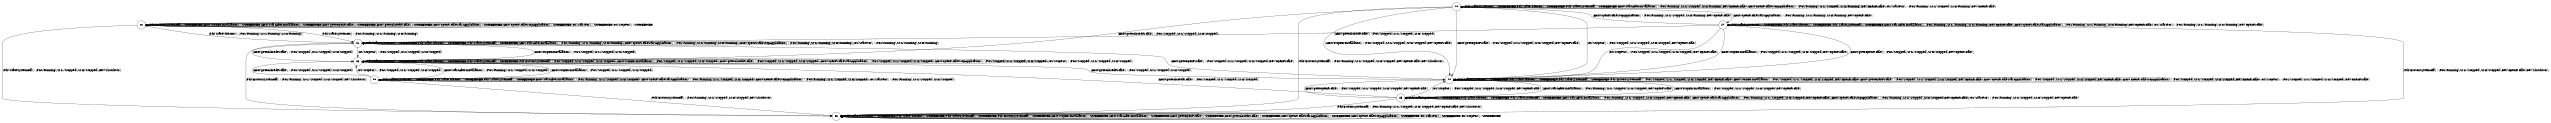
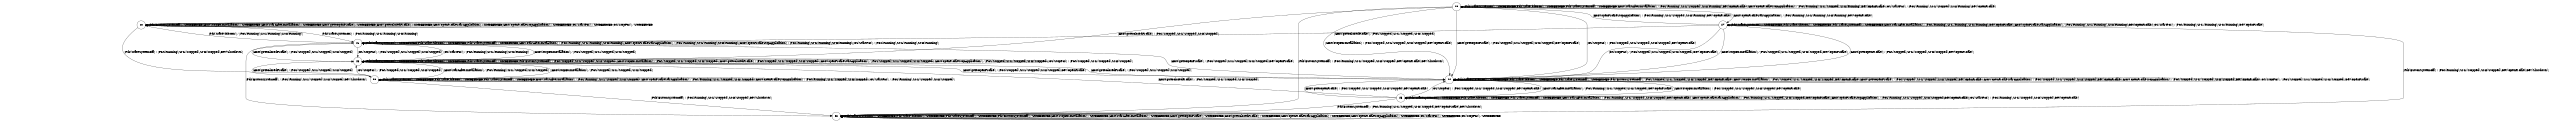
edge "s3" -> "s1": added, label "|OS(StartPcs)| / |PCS(Running);SM1(Running);SM2(Running)|"
edge "s3" -> "s4": added, label "|Host(goToOpenProfile)| / |PCS(Stopped);SM1(Stopped);SM2(Stopped);Dev(OpenProfile)|"
edge "s0" -> "s2": now "s0" -> "s8"
